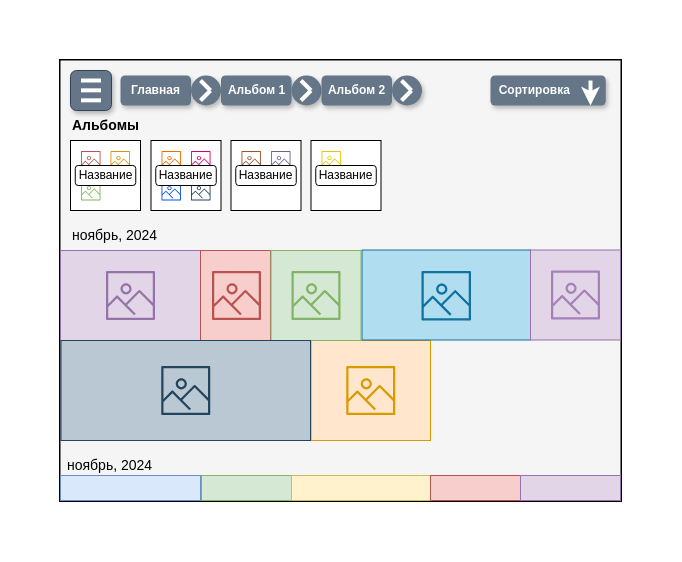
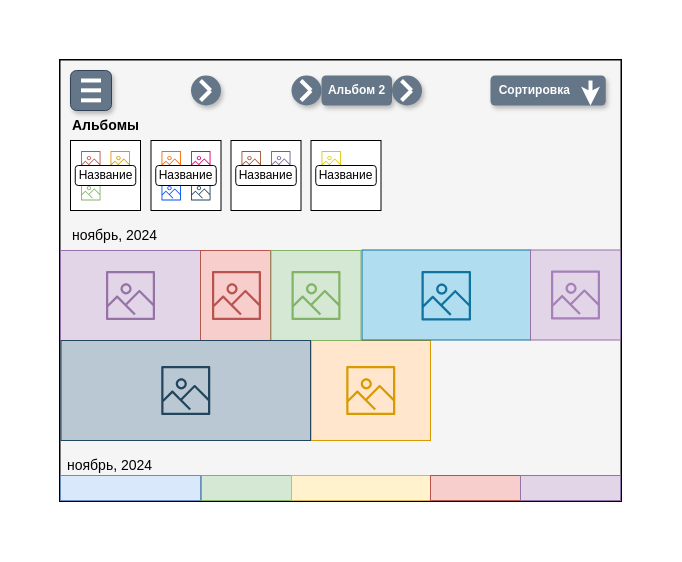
node "Главная": removed
node "Альбом 1": removed
